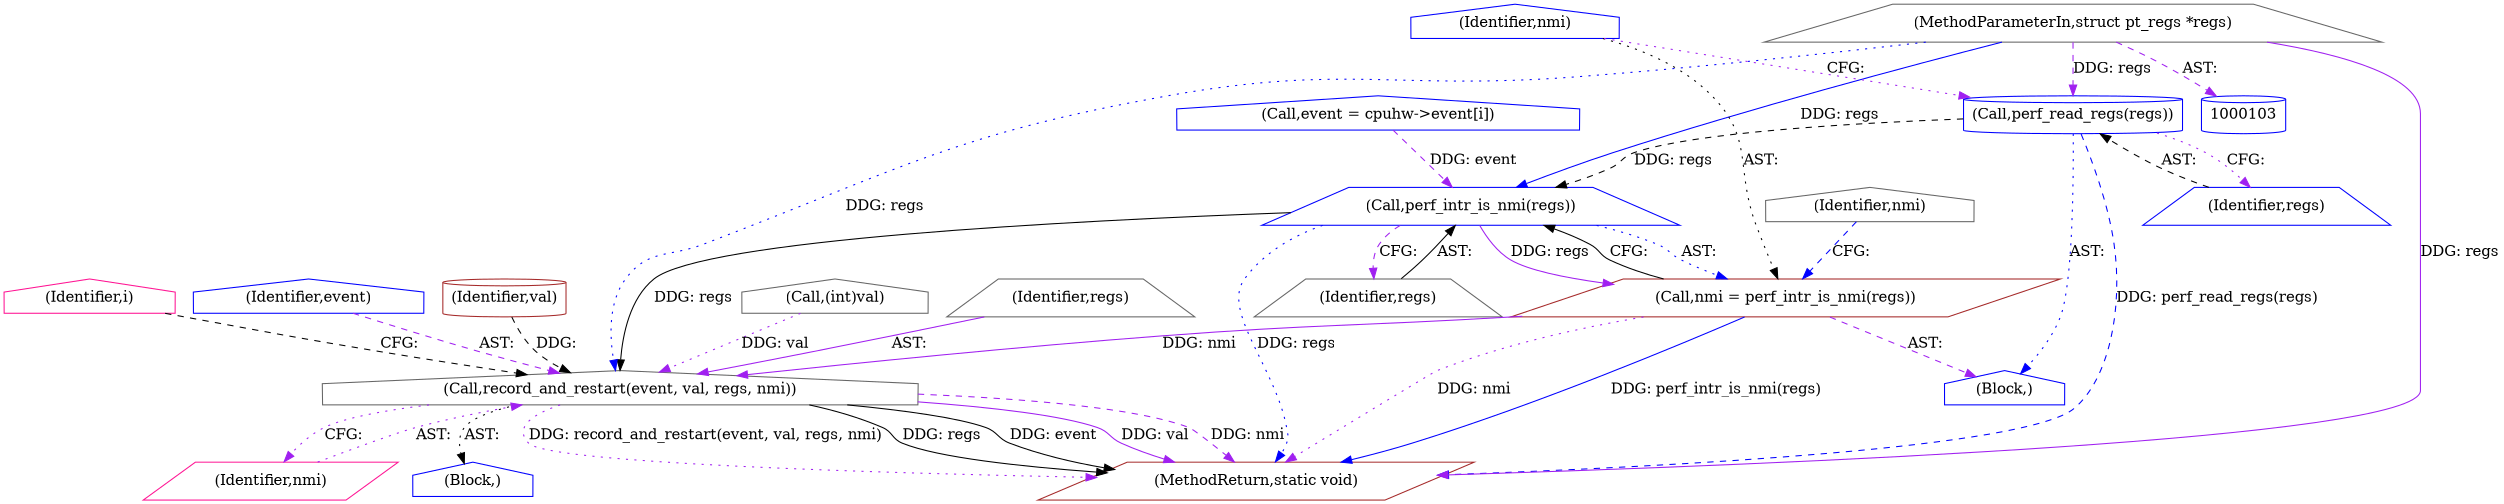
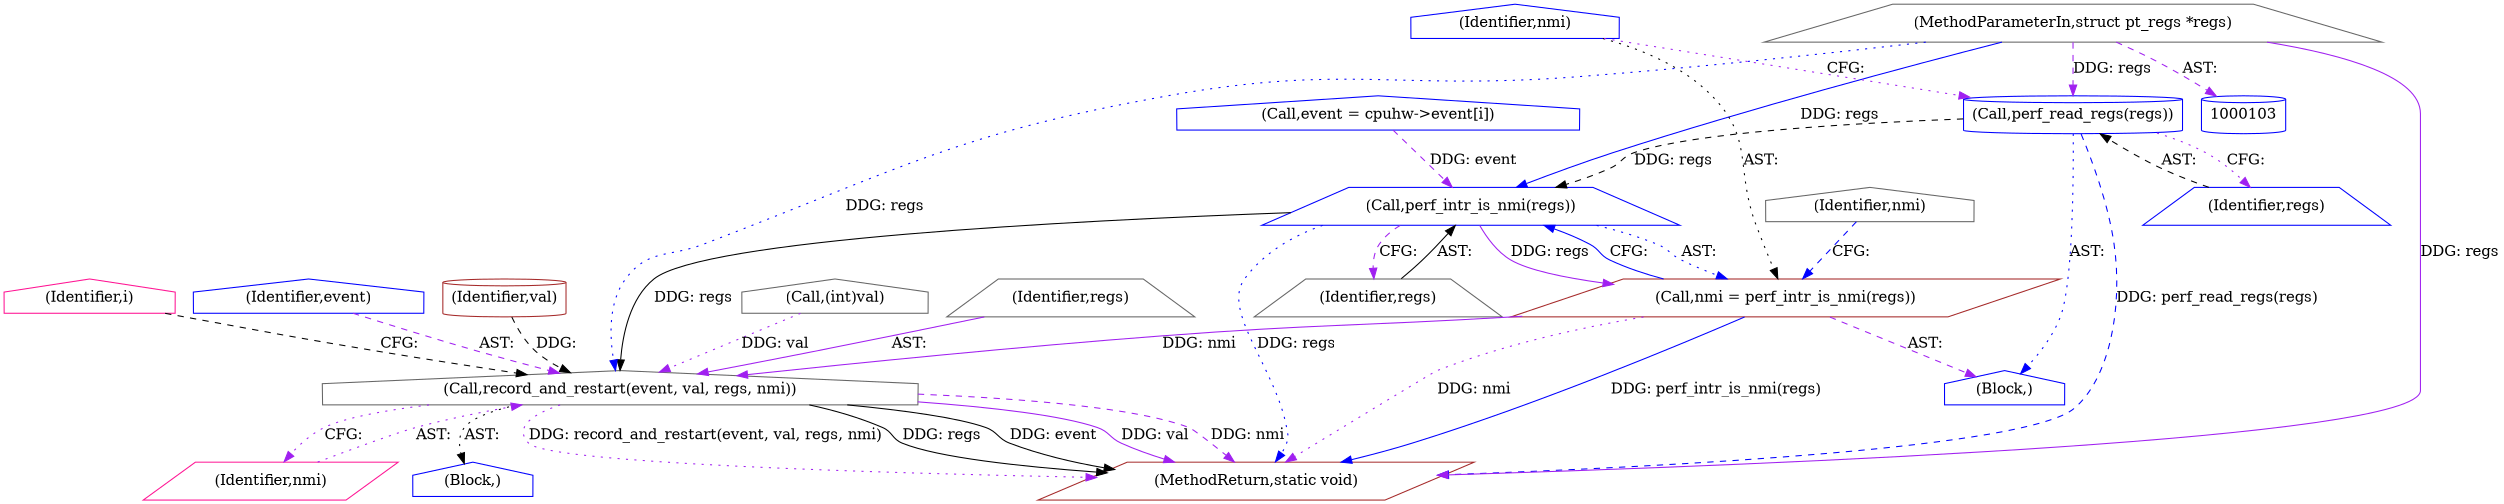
edge "(Call,nmi = perf_intr_is_nmi(regs))" -> "(Call,perf_intr_is_nmi(regs))": color black -> blue
